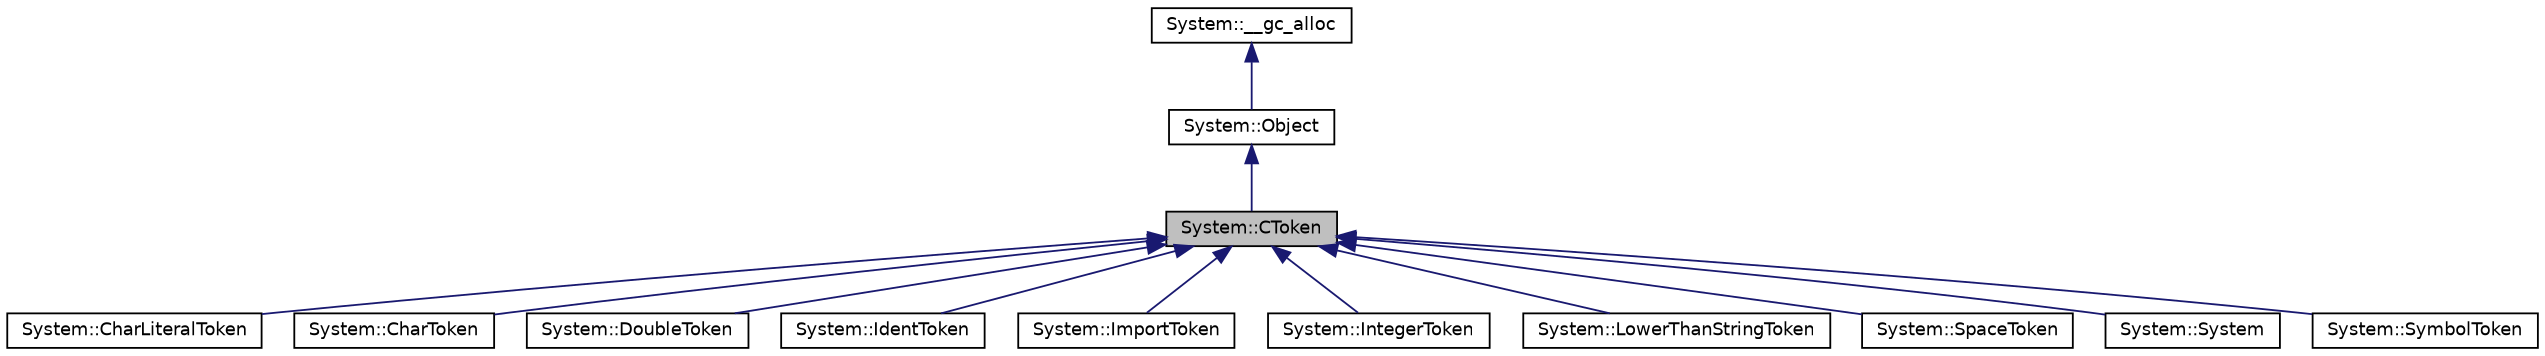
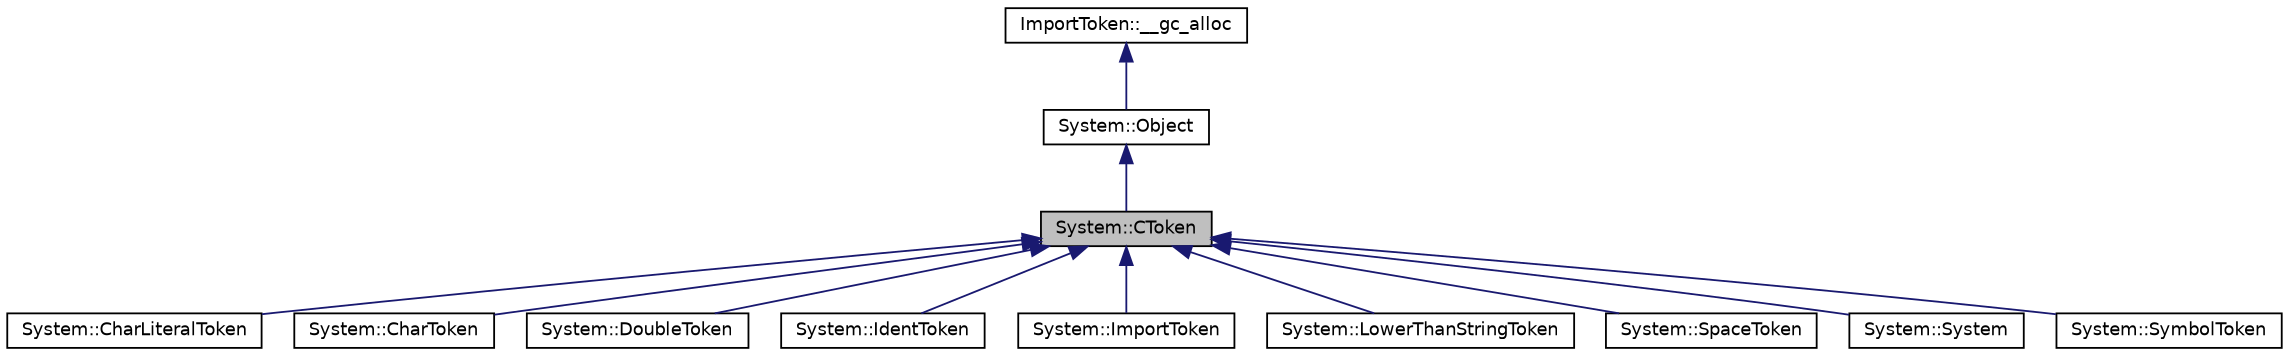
node "System::__gc_alloc": label "System::__gc_alloc" -> "ImportToken::__gc_alloc"
node "System::IntegerToken": removed
